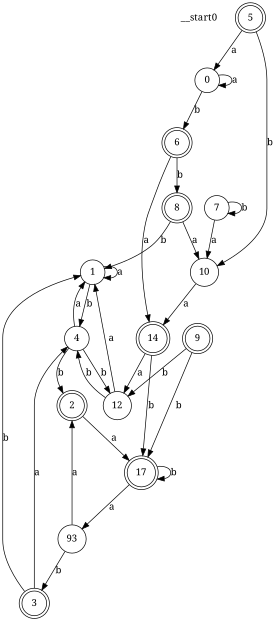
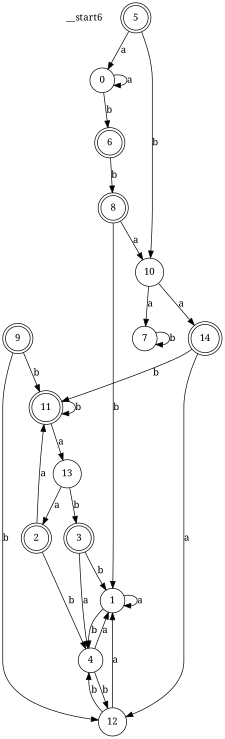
node "__start0": label "__start0" -> "__start6"
edge "6" -> "14": removed, label "a"
edge "7" -> "10": reversed
edge "4" -> "2": reversed
node "17": label "17" -> "11"
node "93": label "93" -> "13"
